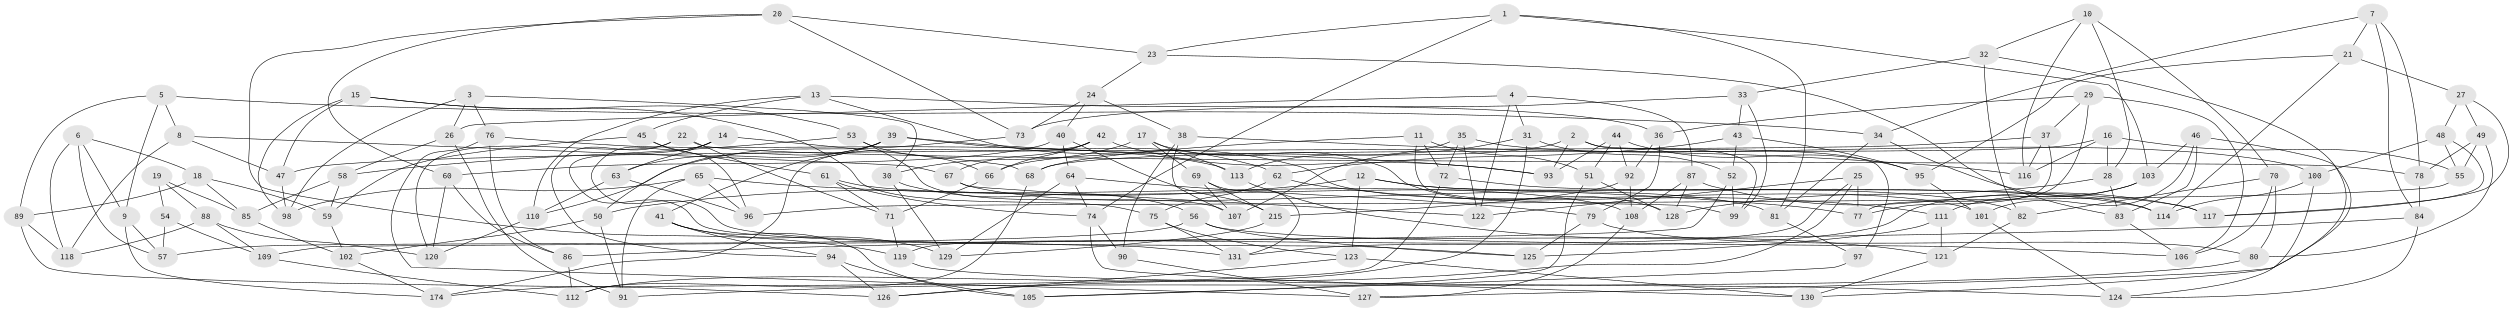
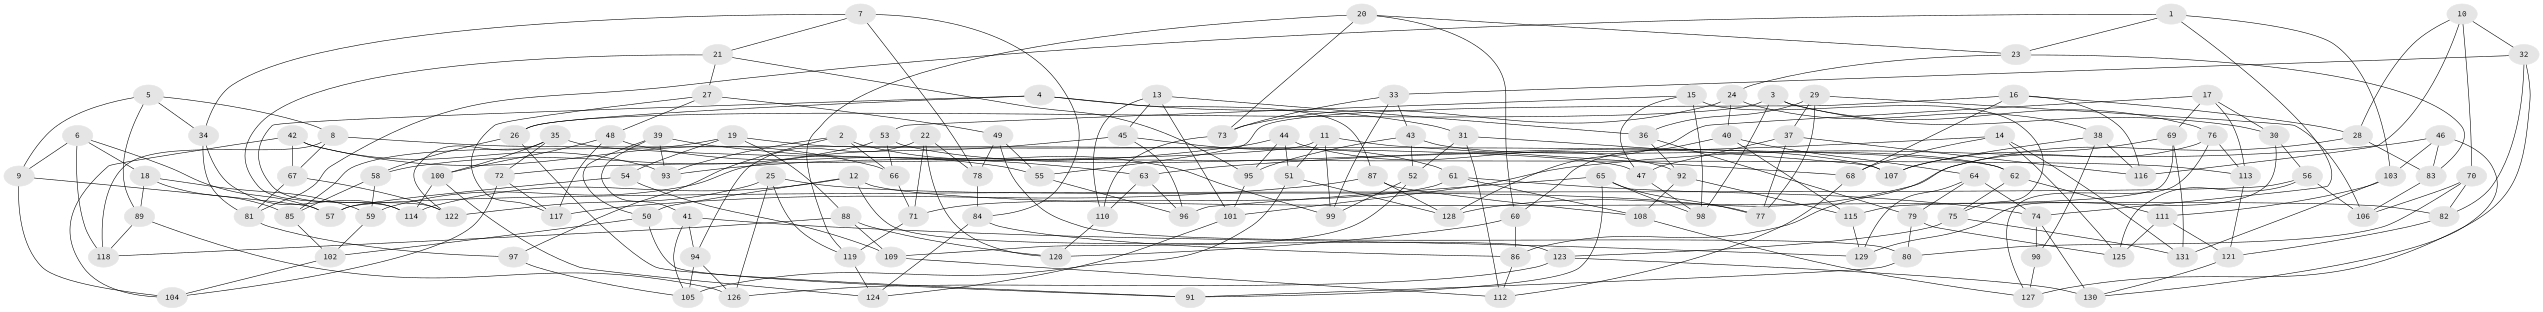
edge "39" -- "62": now "19" -- "62"
node "215": label "215" -> "115"
node "174": label "174" -> "104"
